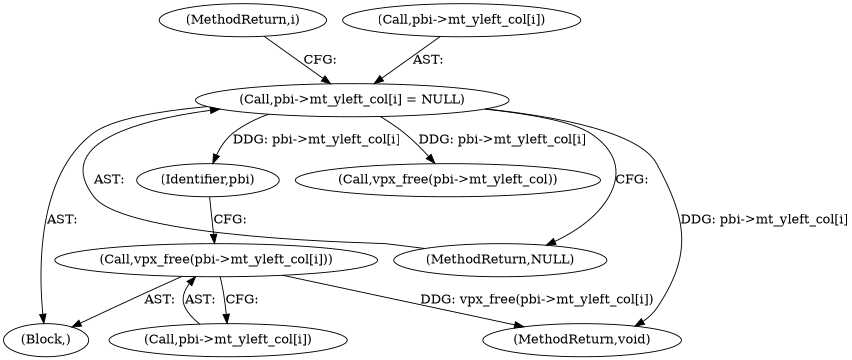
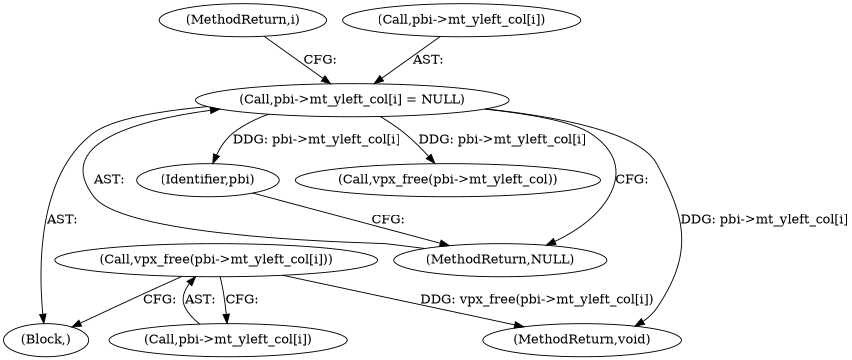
edge "(Identifier,pbi)" -> "(Call,vpx_free(pbi->mt_yleft_col[i]))": now "(Identifier,pbi)" -> "(MethodReturn,NULL)"
edge "(Call,vpx_free(pbi->mt_yleft_col[i]))" -> "(Block,)": label "AST: " -> "CFG: "
